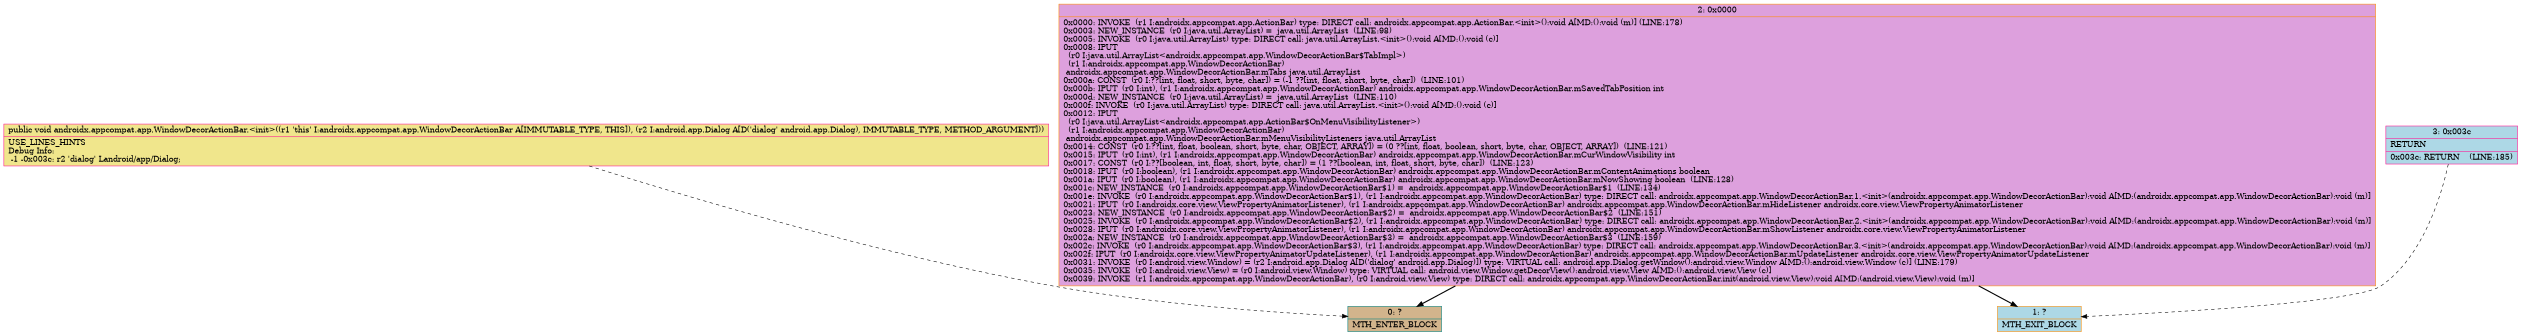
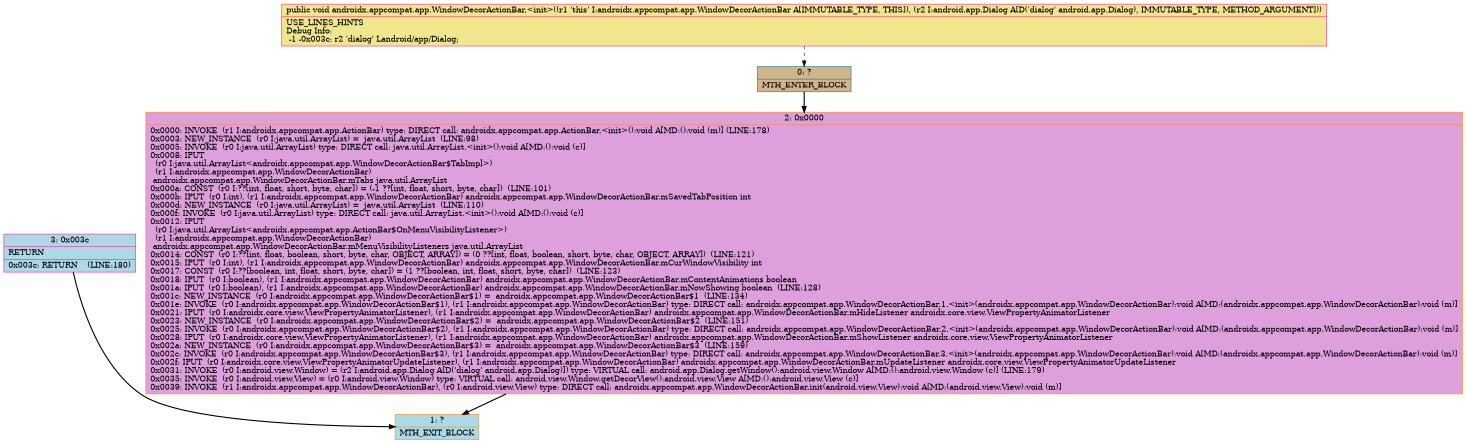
node "3: 0x003c": text "0x003c: RETURN    (LINE:185)" -> "0x003c: RETURN    (LINE:180)"
edge "2: 0x0000" -> "0: ?": reversed
edge "3: 0x003c" -> "1: ?": style dashed -> bold
